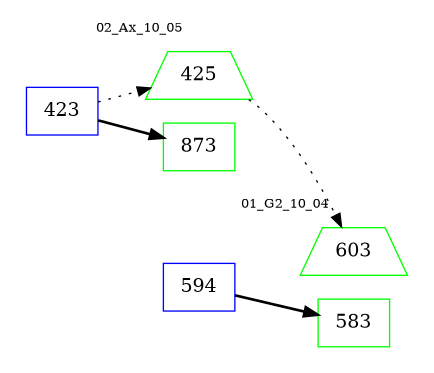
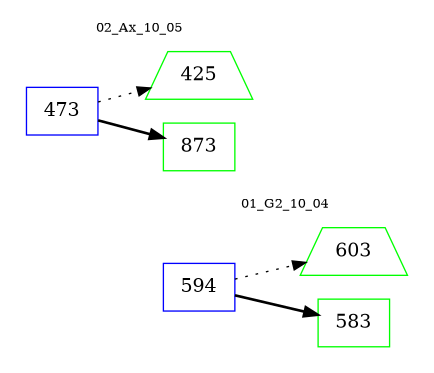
node "423": label "423" -> "473"
edge "425" -> "603": now "594" -> "603"
